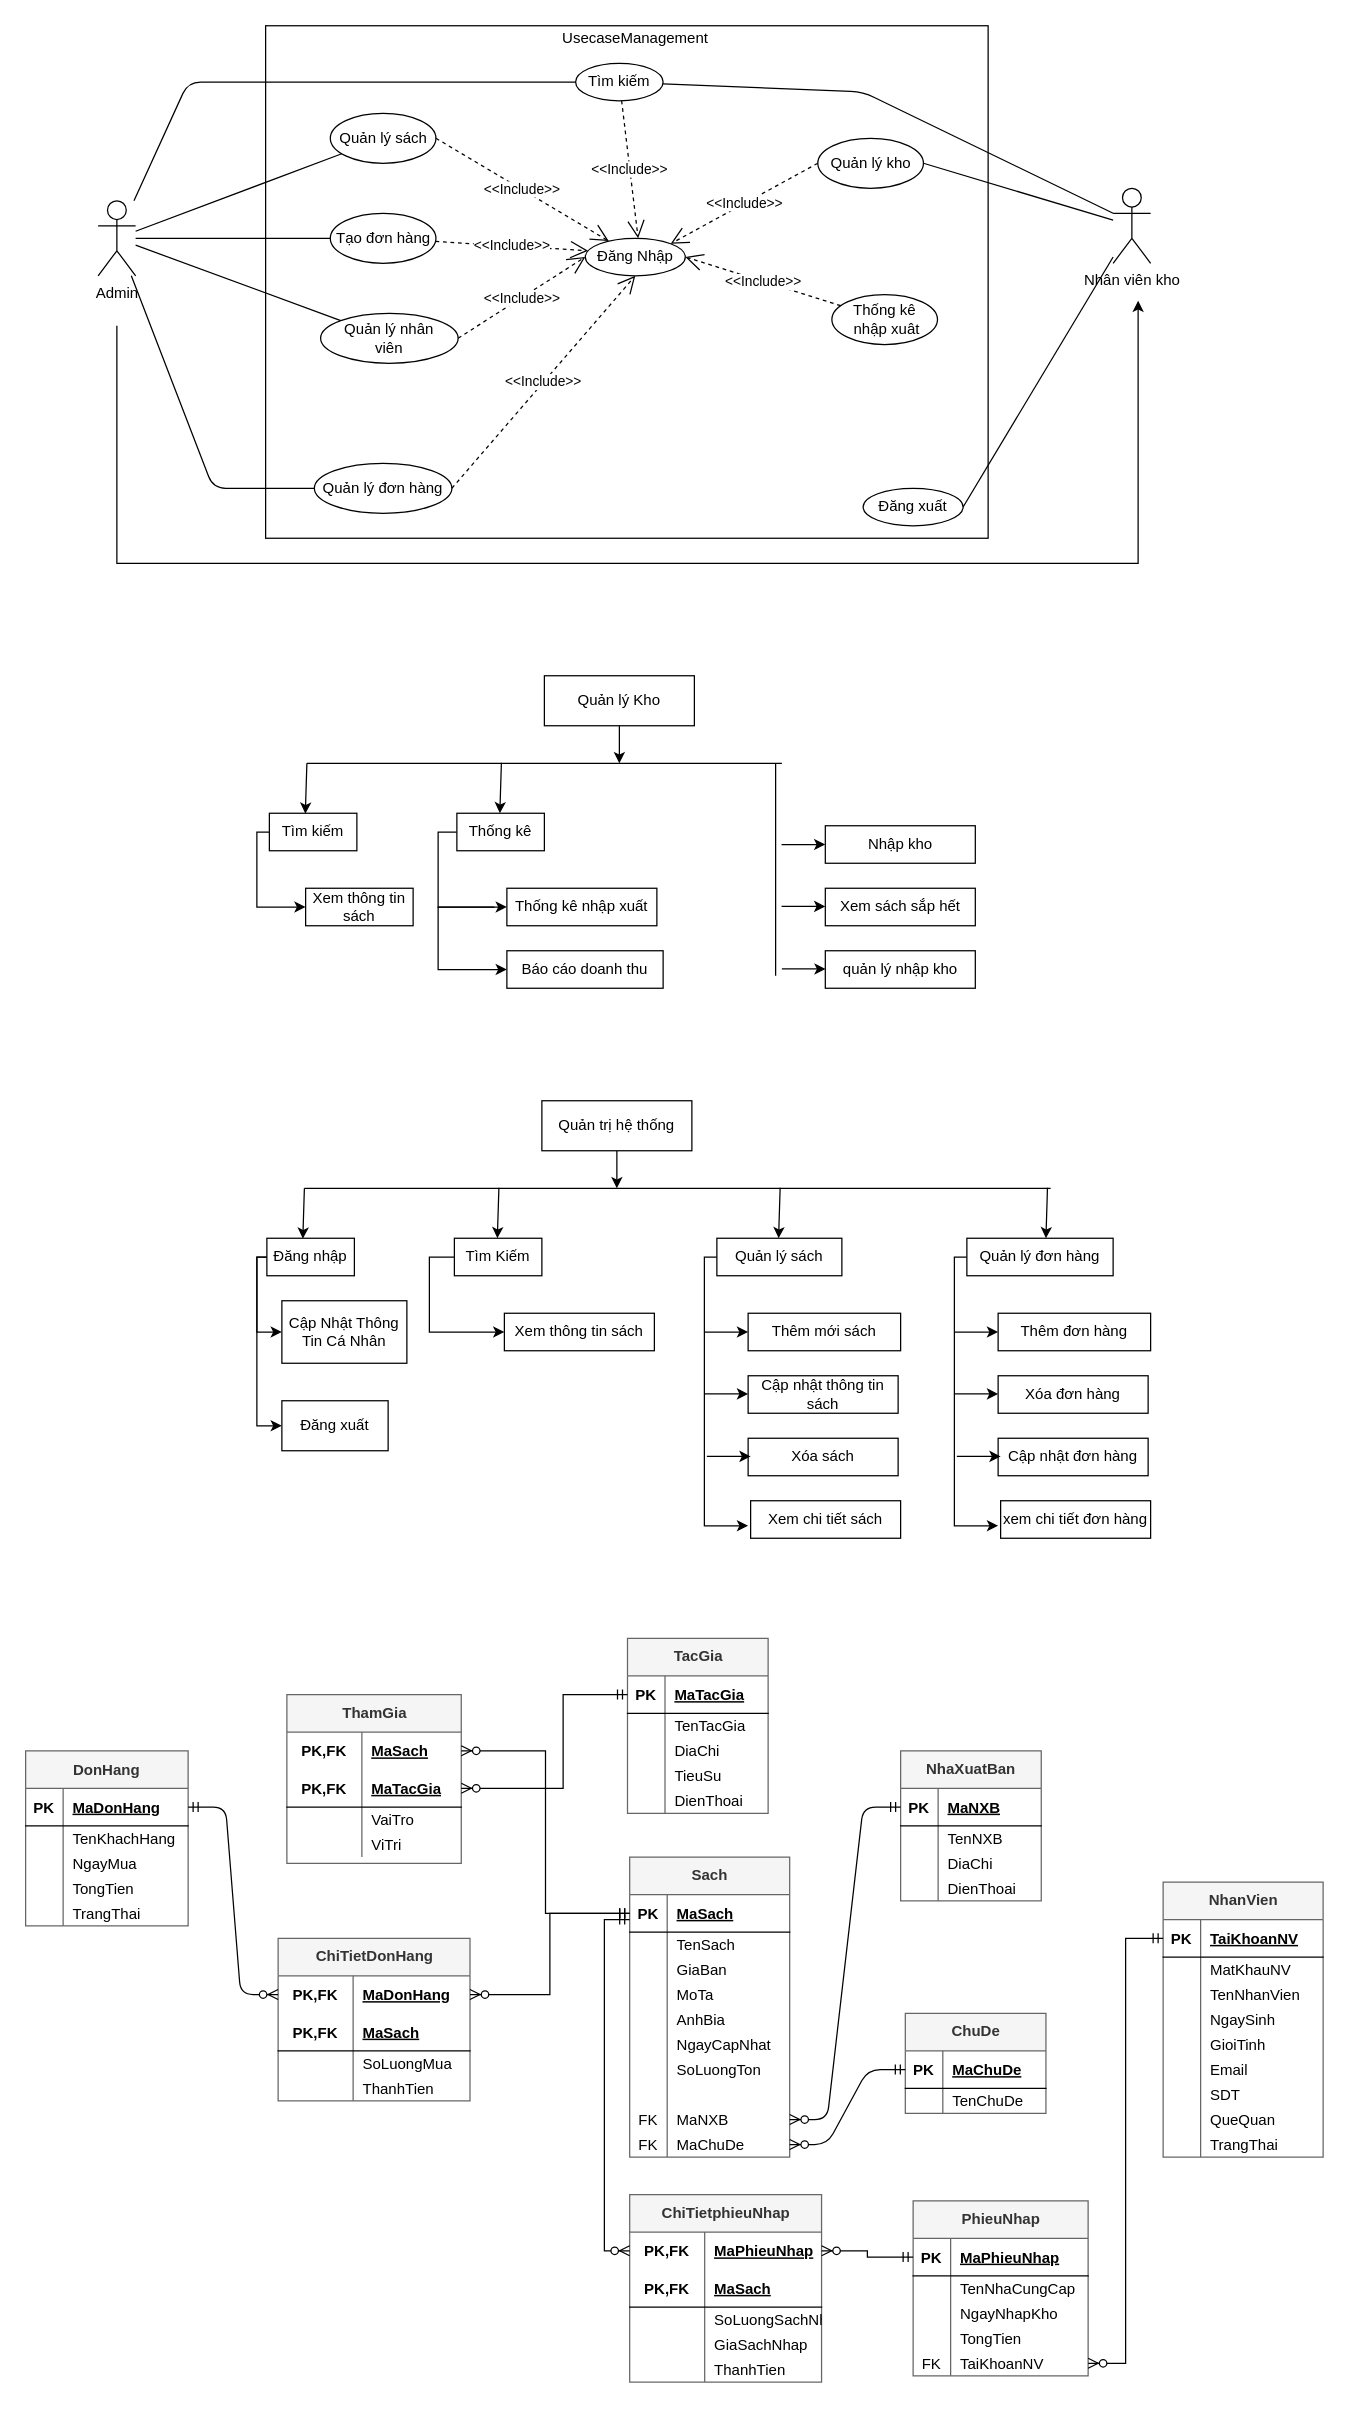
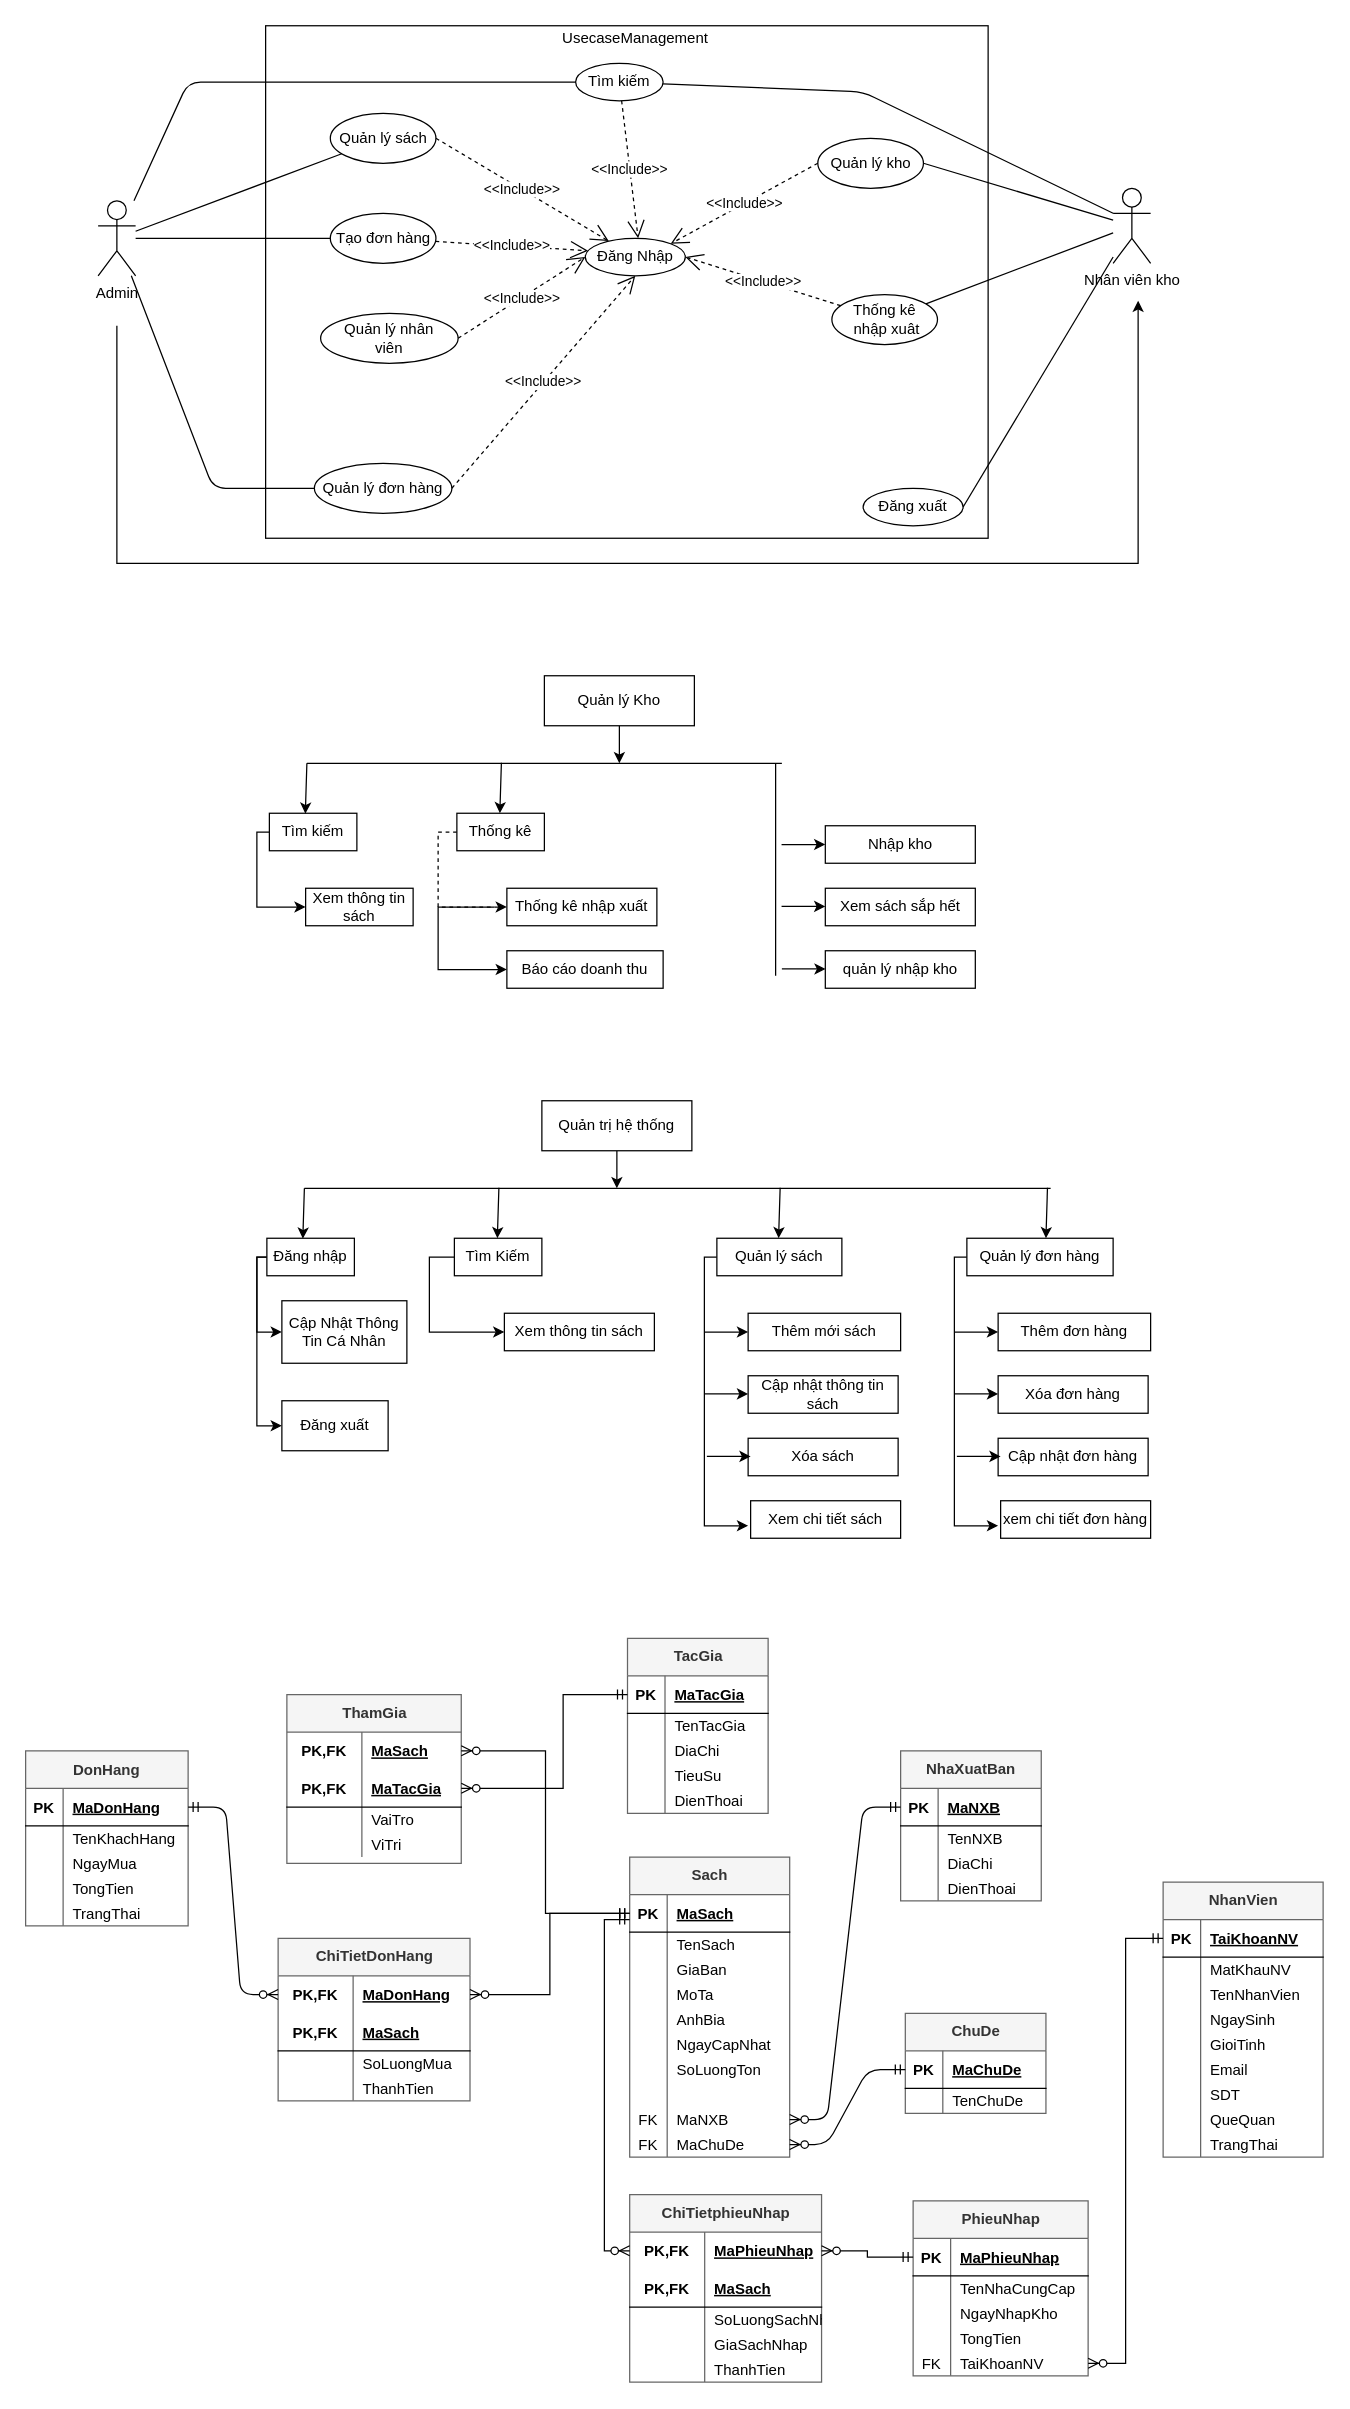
edge "Nhân viên kho" -- "Thống kê nhập xuât": added
edge "Admin" -- "Quản lý nhân viên": removed
edge "Thống kê" -> "Thống kê nhập xuất": style solid -> dashed
